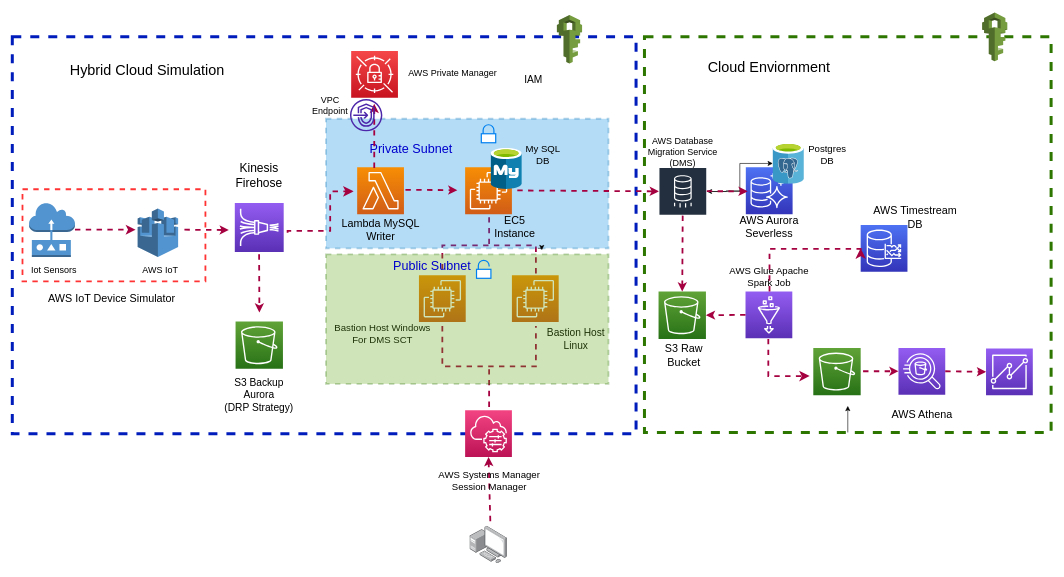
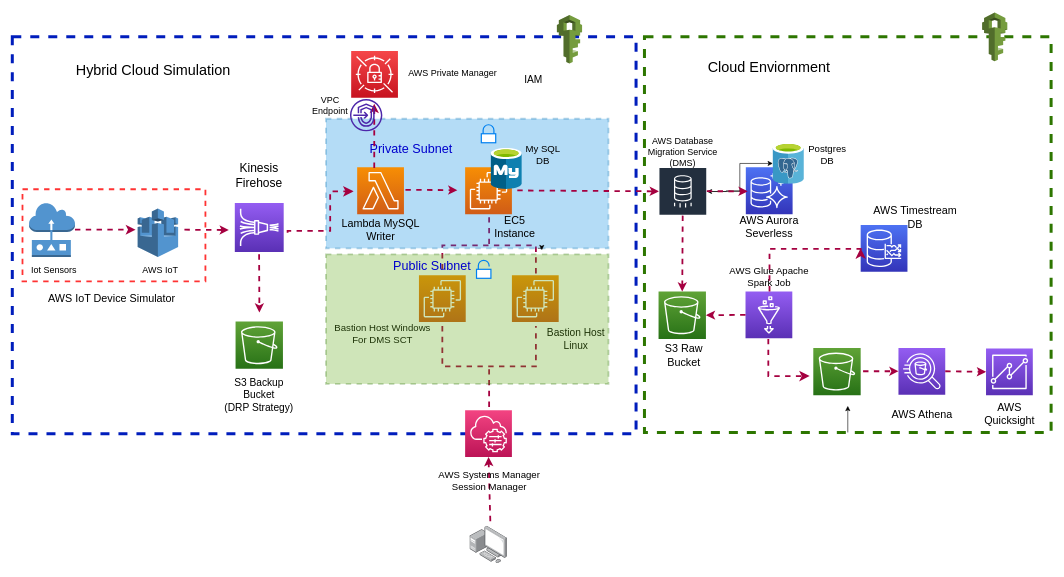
node "Hybrid Cloud Simulation": moved (147, 70) -> (153, 70)
node "S3 Backup Aurora (DRP Strategy)": label "S3 Backup Aurora (DRP Strategy)" -> "S3 Backup Bucket (DRP Strategy)"
node "AWS Quicksight": added
